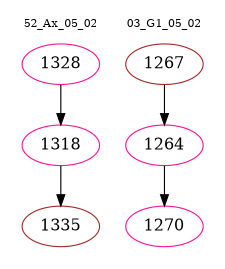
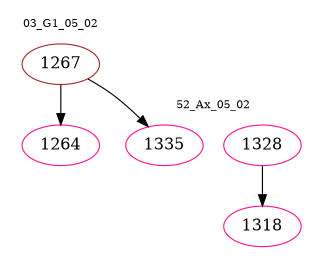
edge "1318" -> "1335": now "1267" -> "1335"
node "1335": color brown -> deeppink
node "1270": removed
